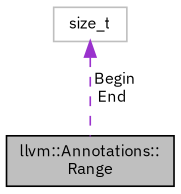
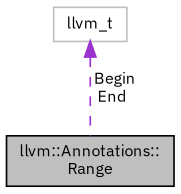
node "size_t": label "size_t" -> "llvm_t"
